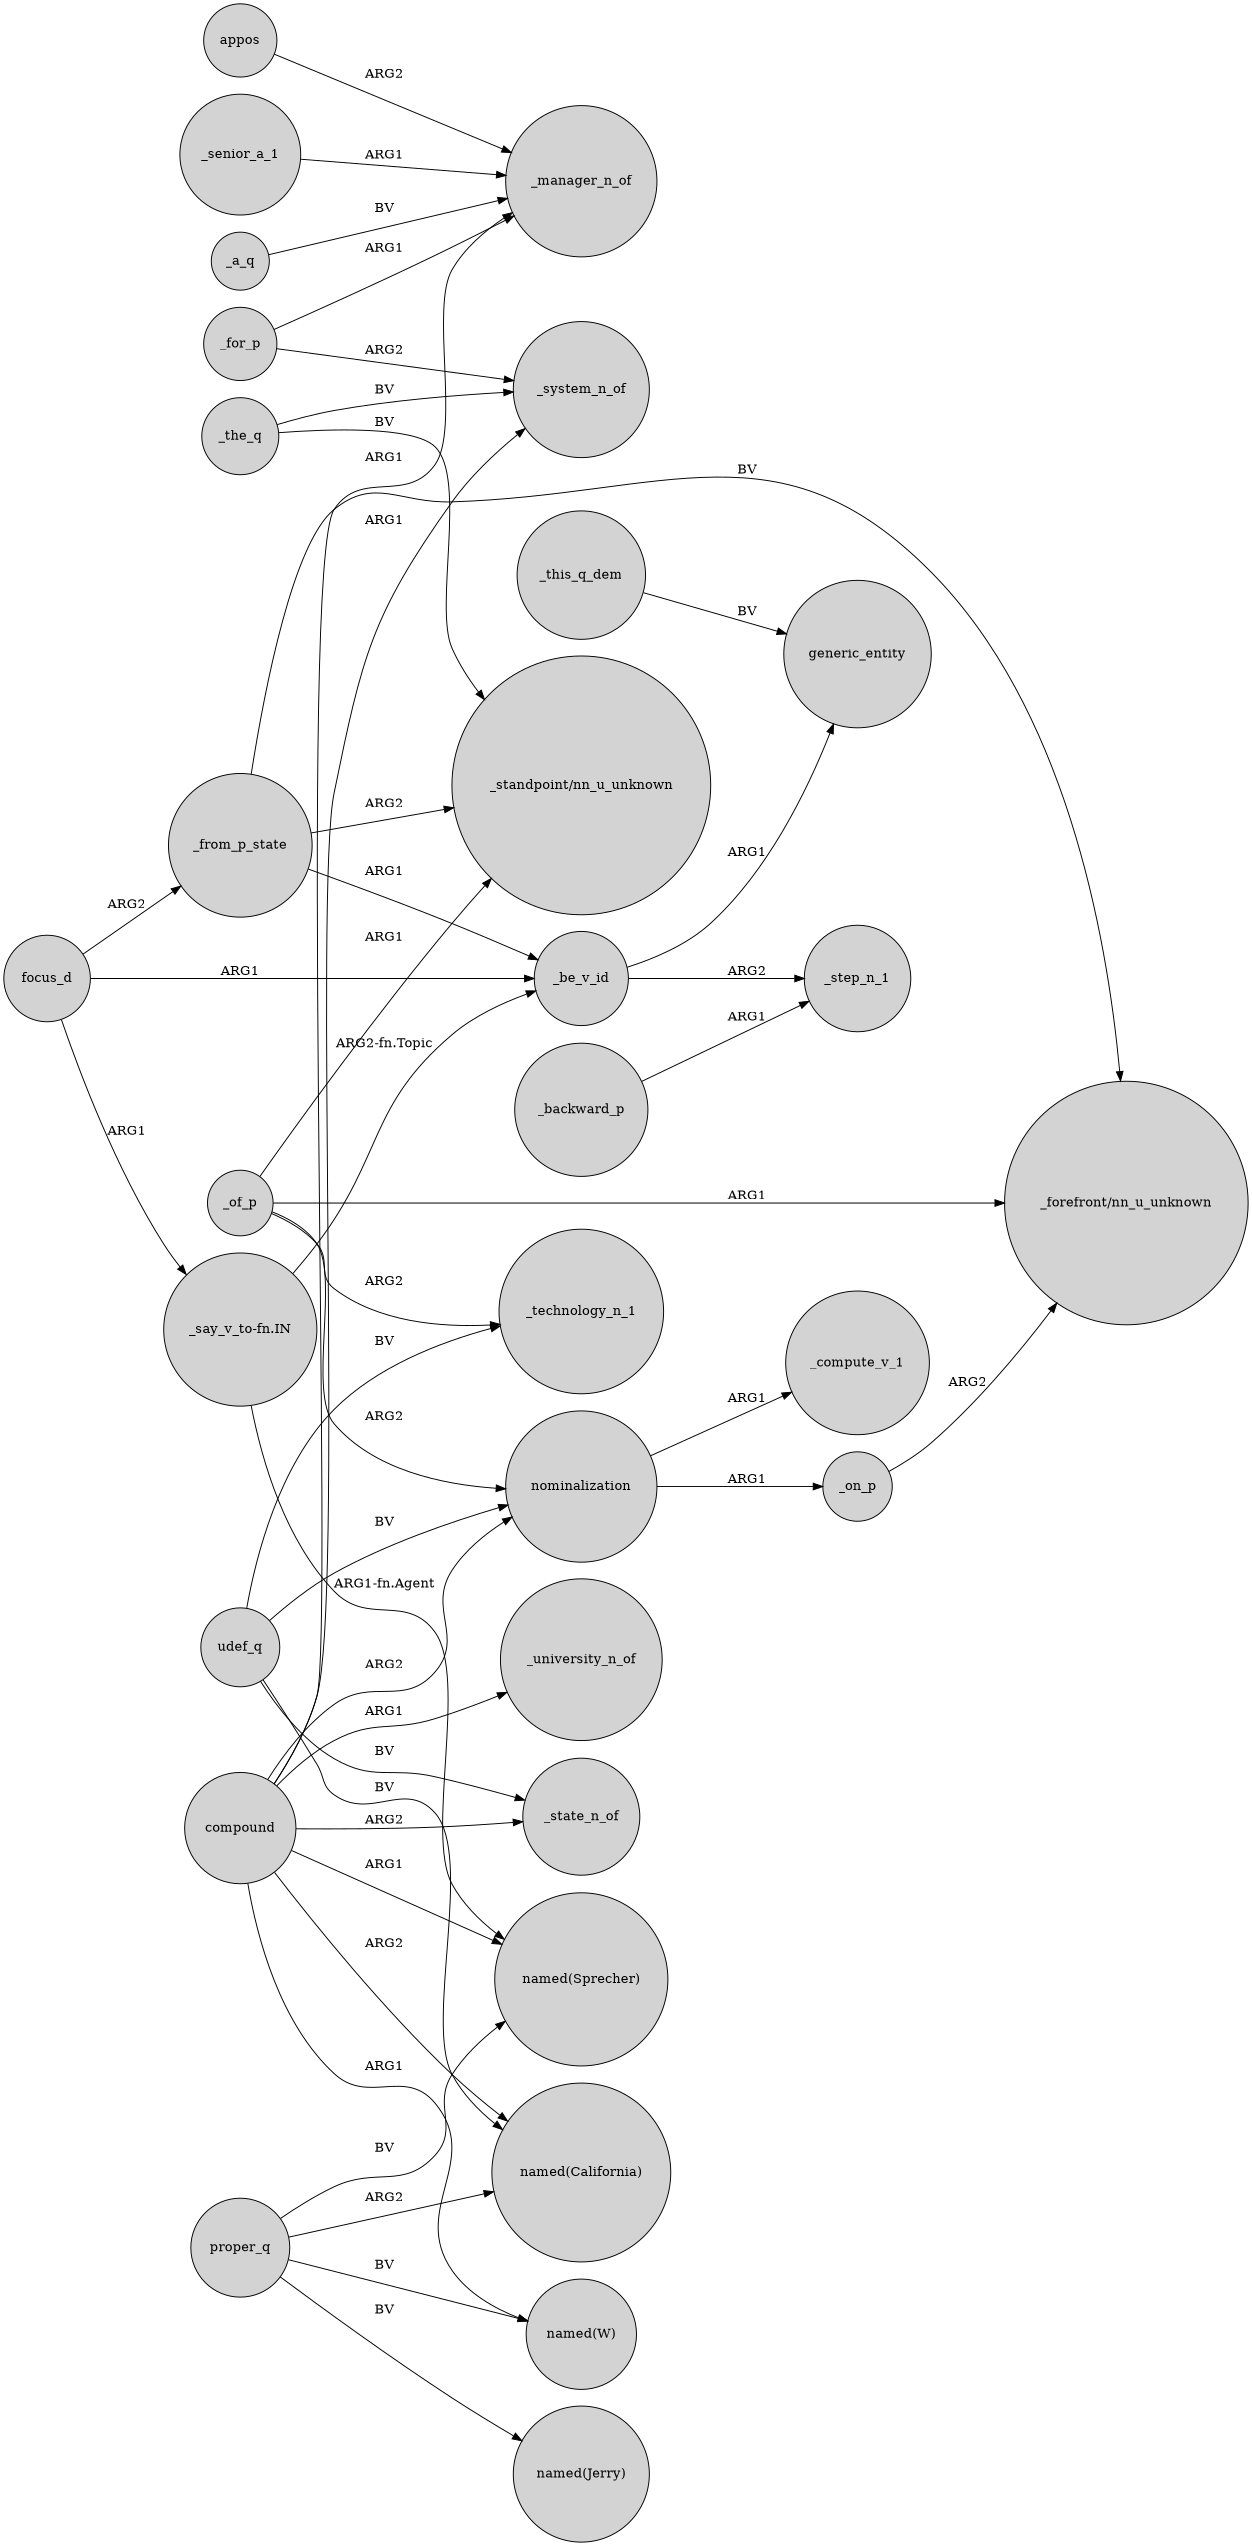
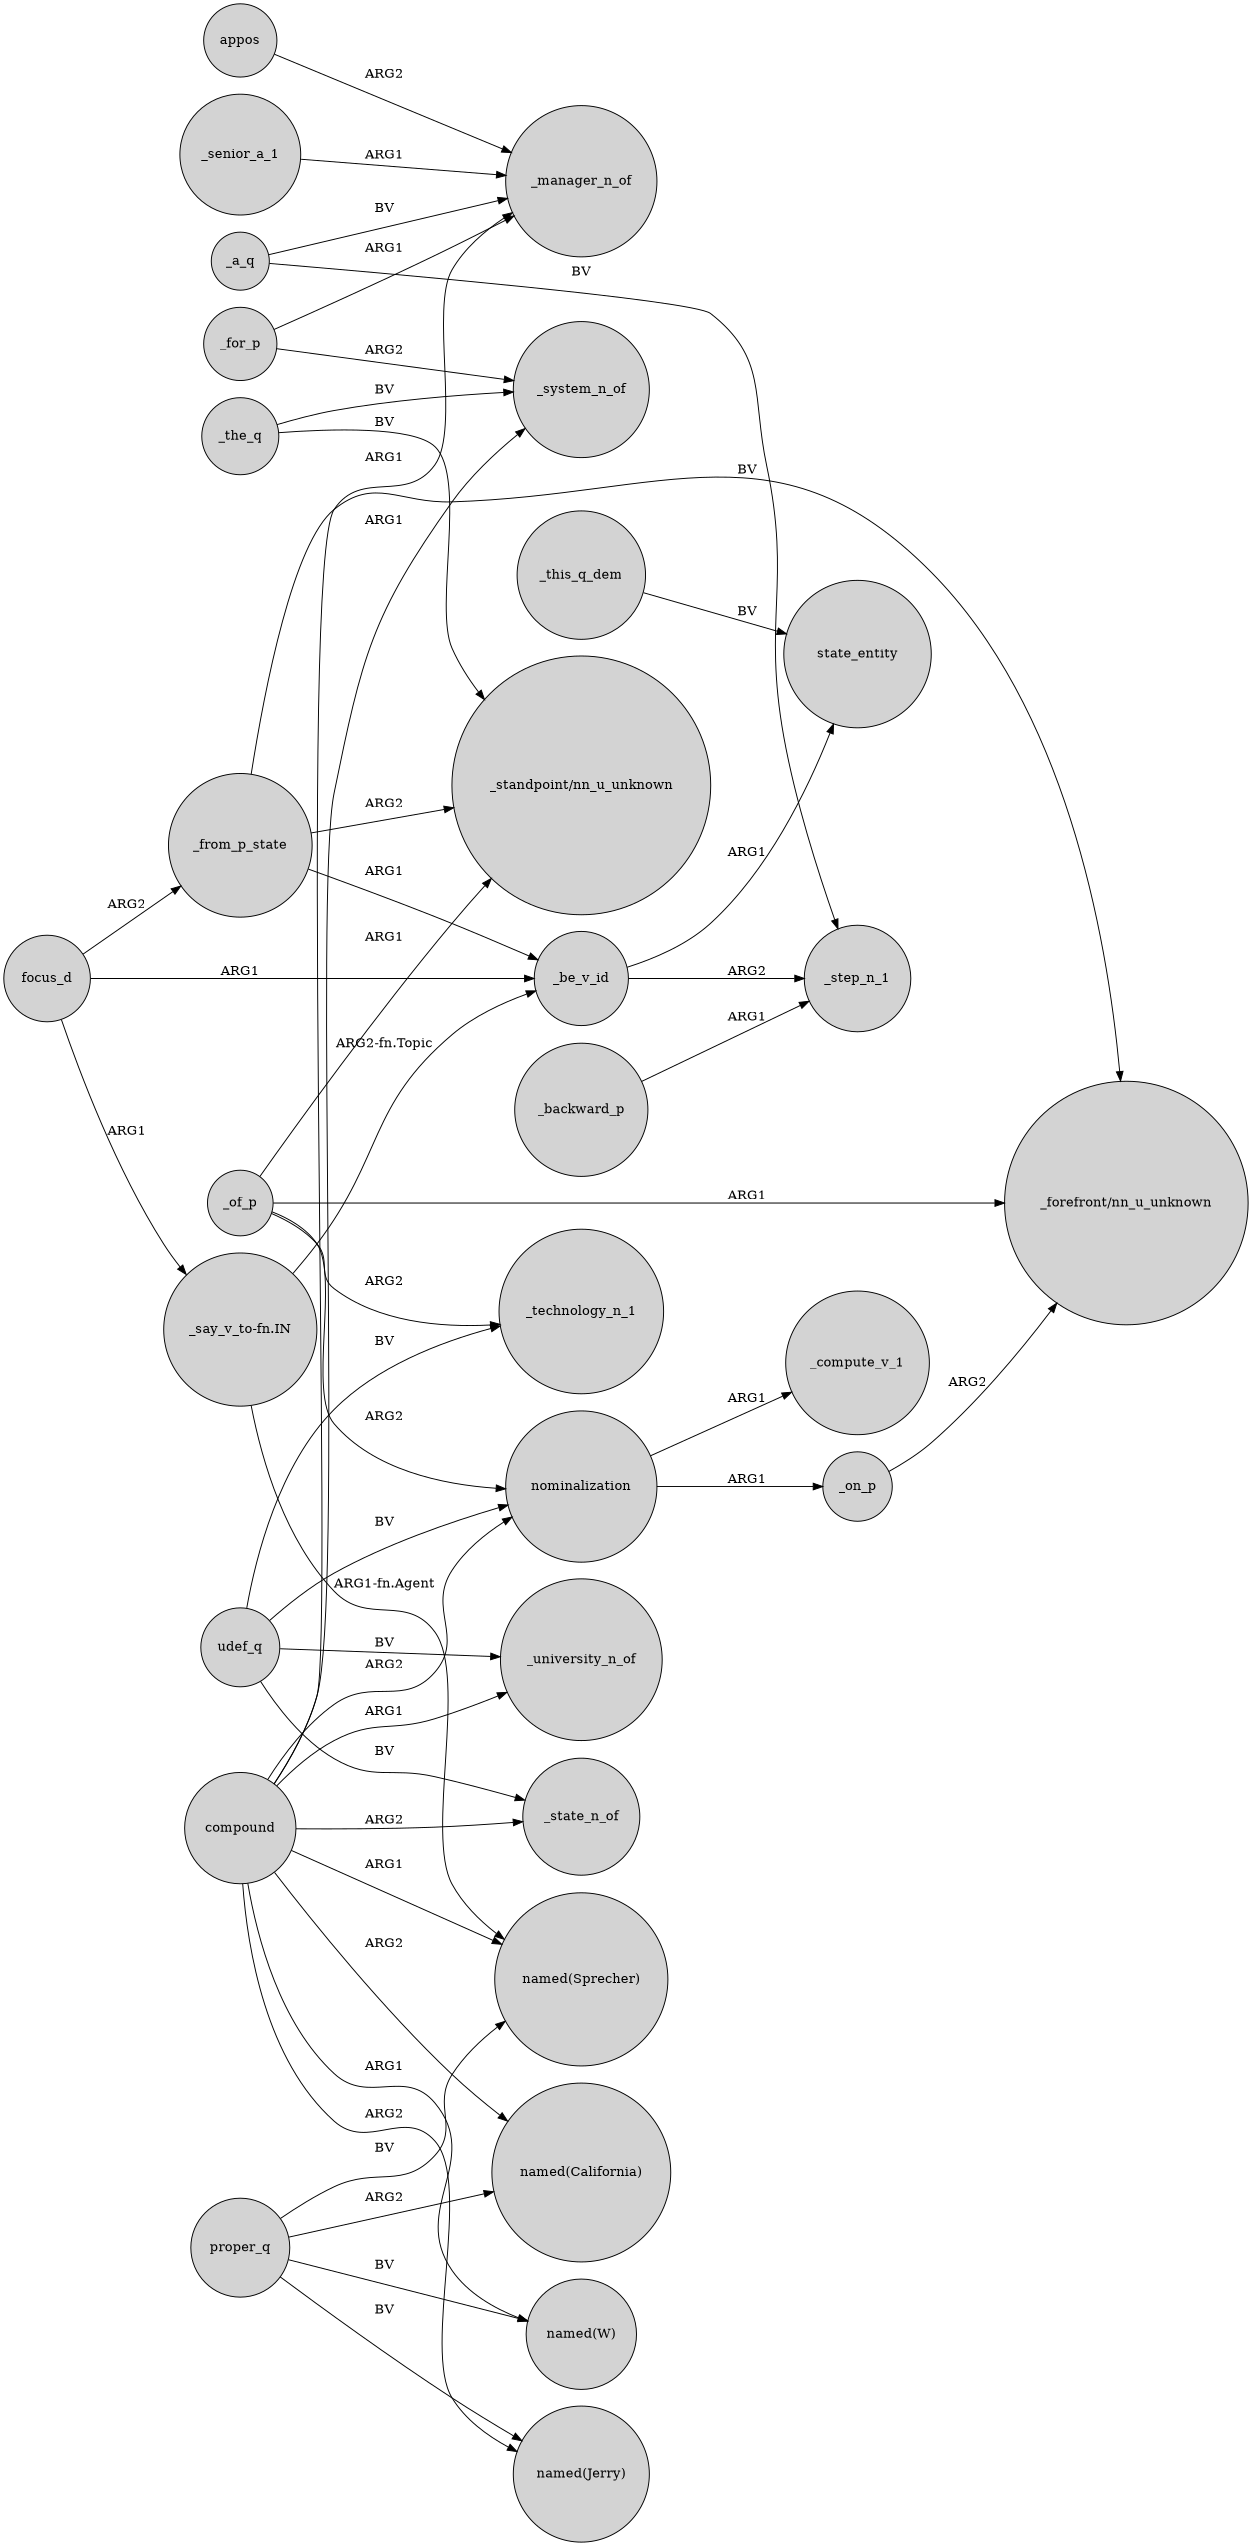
edge "_a_q" -> "_step_n_1": added, label "BV"
node "generic_entity": label "generic_entity" -> "state_entity"
edge "udef_q" -> "named(California)": now "udef_q" -> "_university_n_of"
edge "compound" -> "named(Jerry)": added, label "ARG2"
